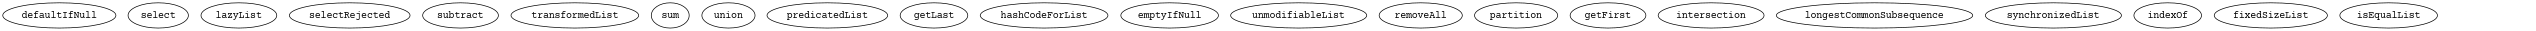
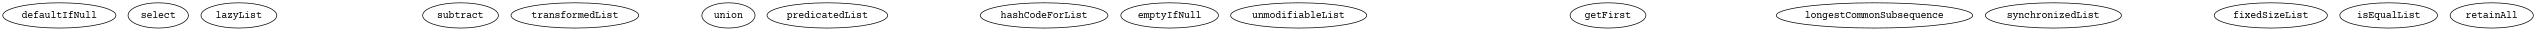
node "selectRejected": removed
node "sum": removed
node "getLast": removed
node "removeAll": removed
node "partition": removed
node "intersection": removed
node "indexOf": removed
node "retainAll": added
